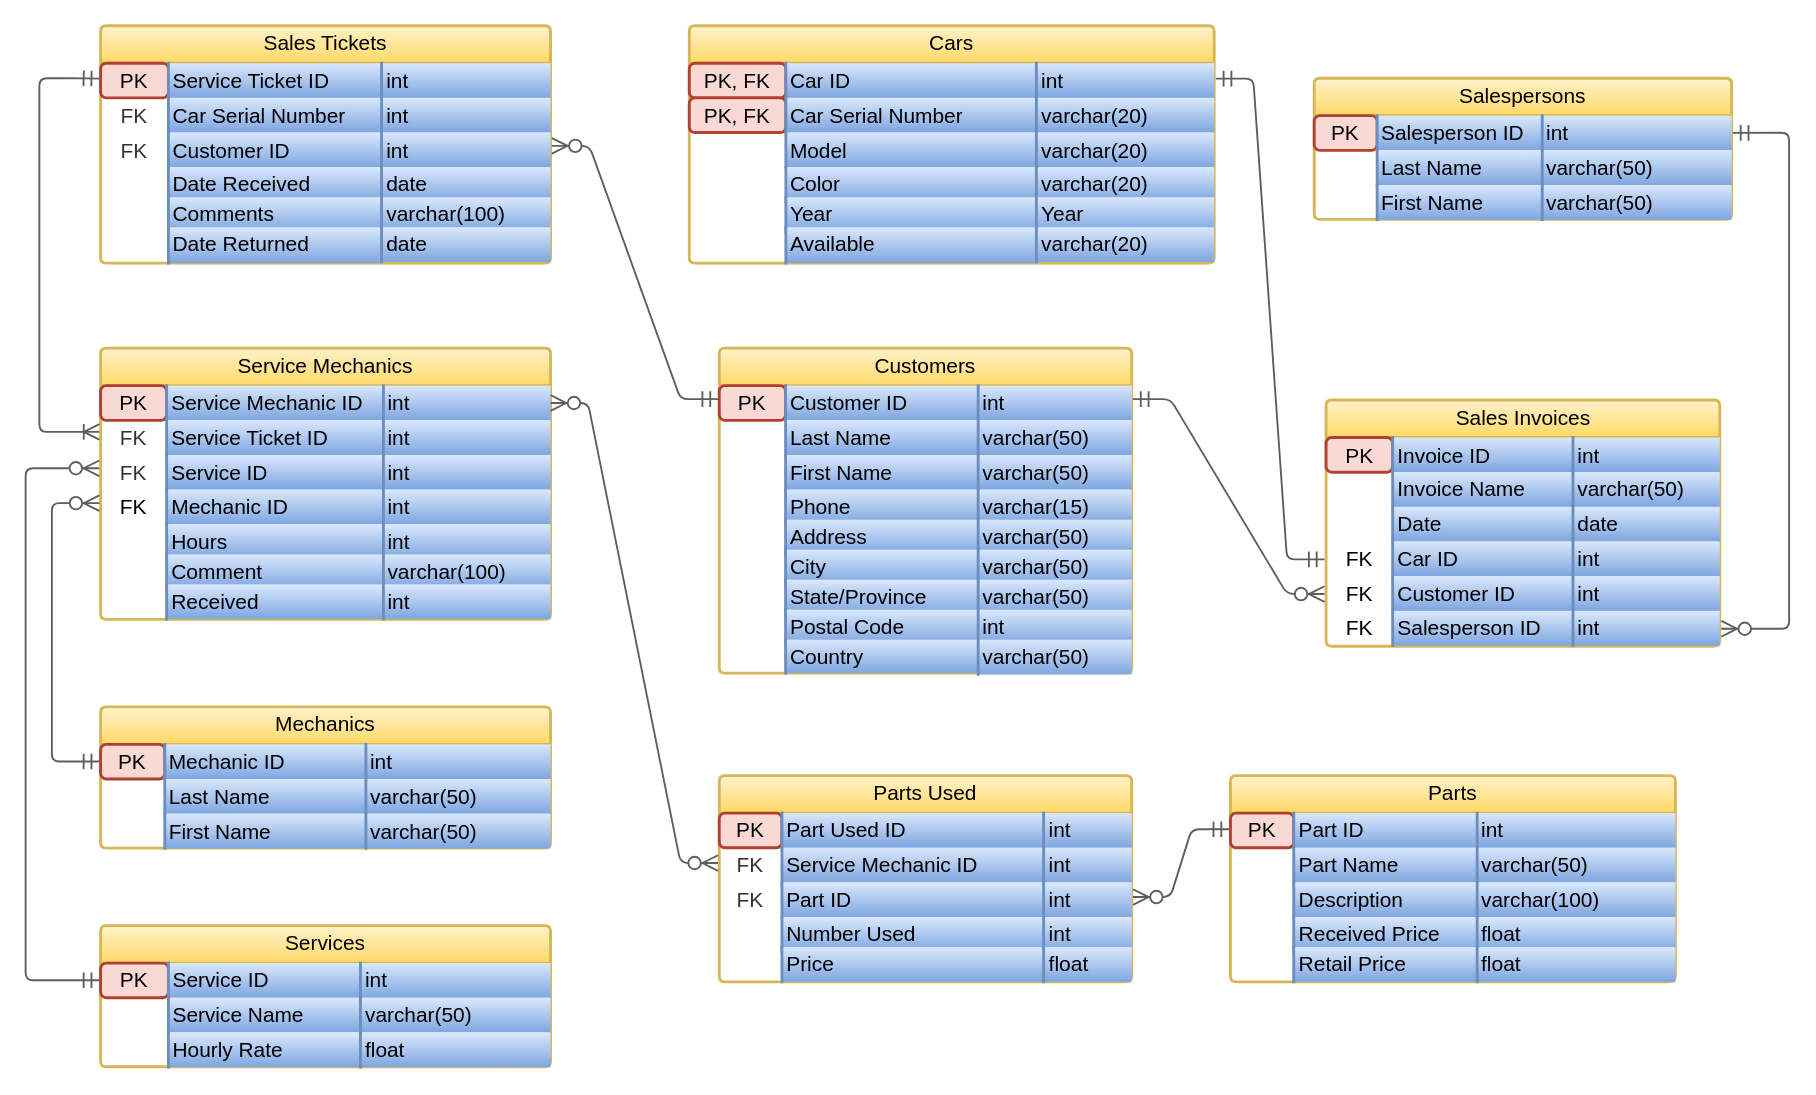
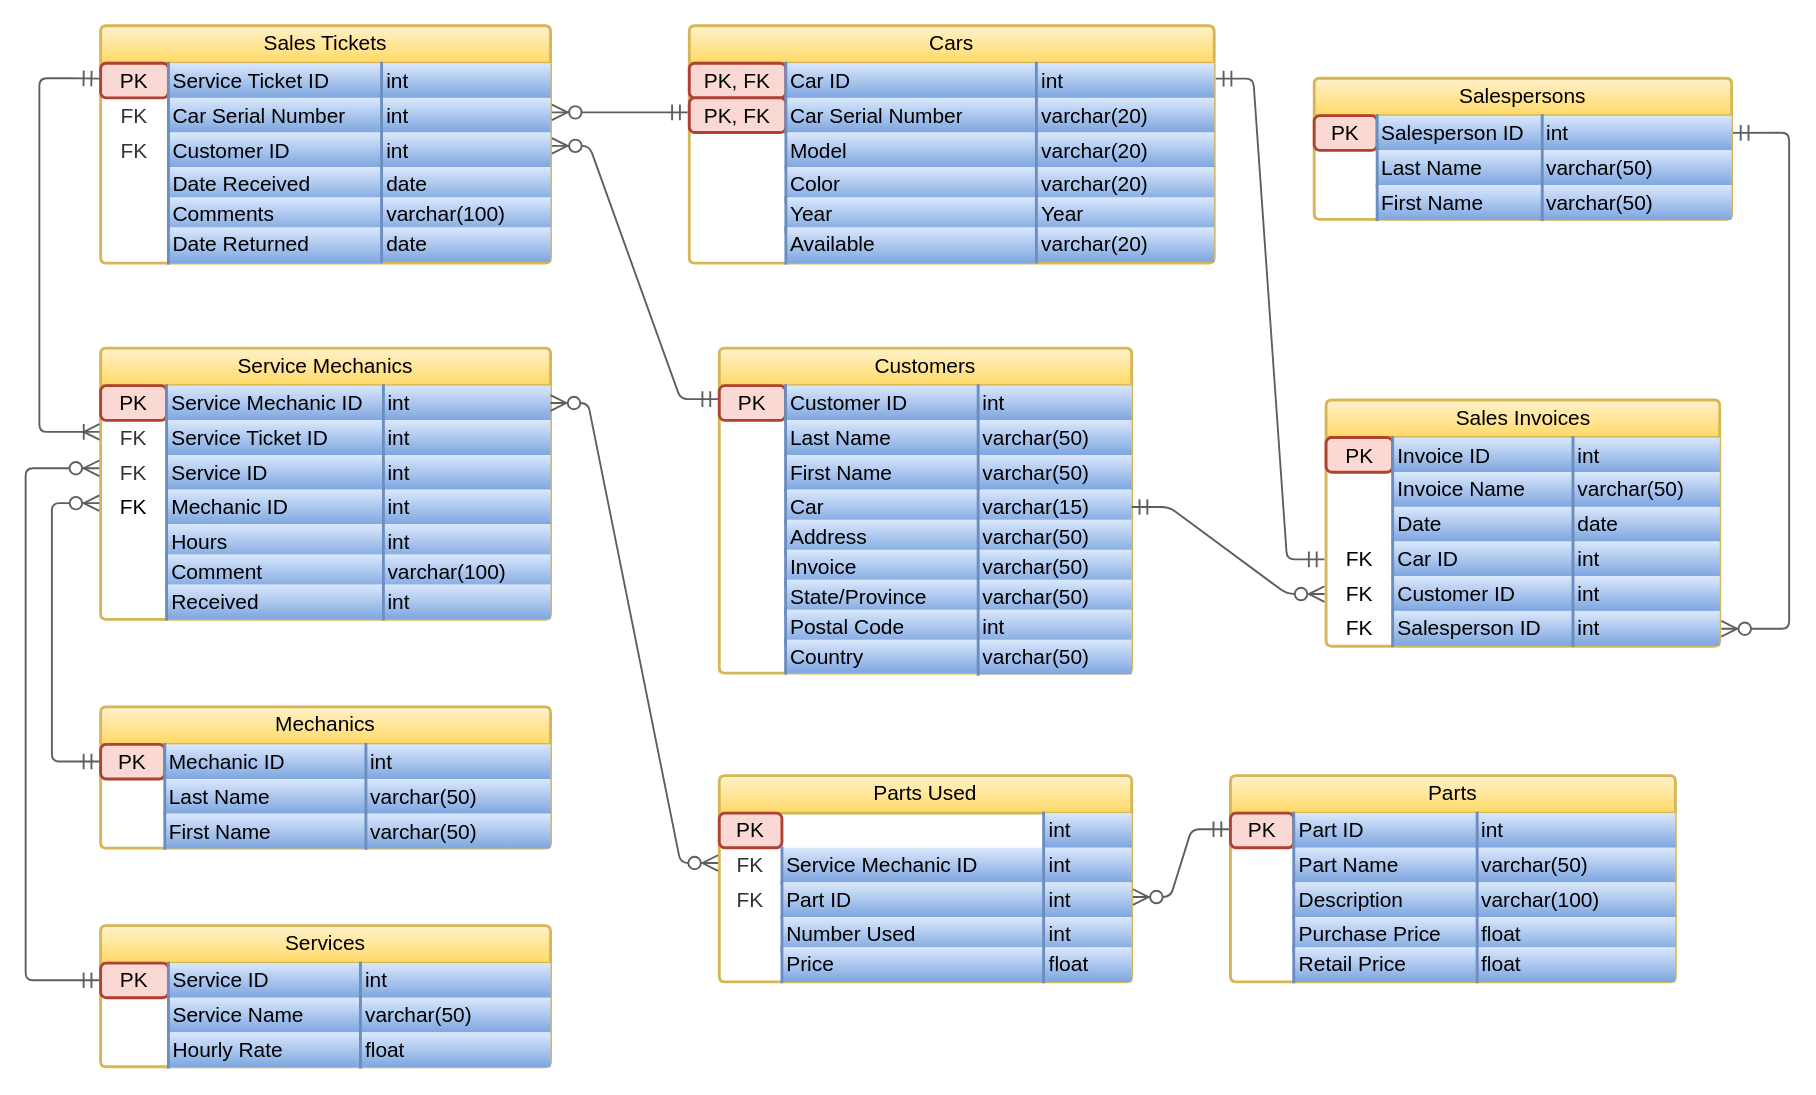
edge "Sales Tickets" -- "Cars": added
edge "Customers" -- "Sales Invoices": now "varchar(15)" -- "Sales Invoices"
node "Phone": label "Phone" -> "Car"
node "City": label "City" -> "Invoice"
node "Part Used ID": removed
node "Received Price": label "Received Price" -> "Purchase Price"
